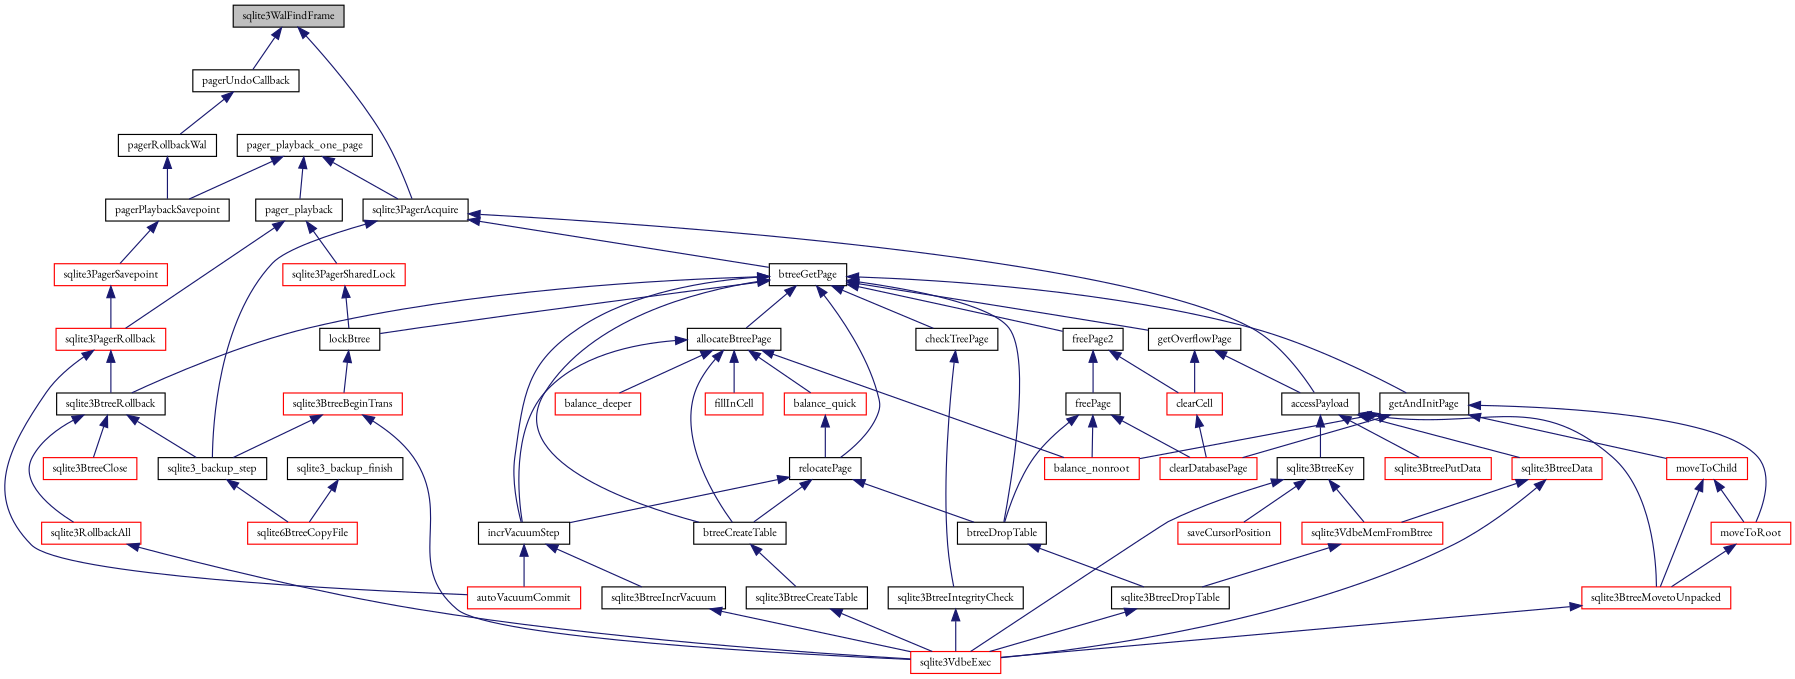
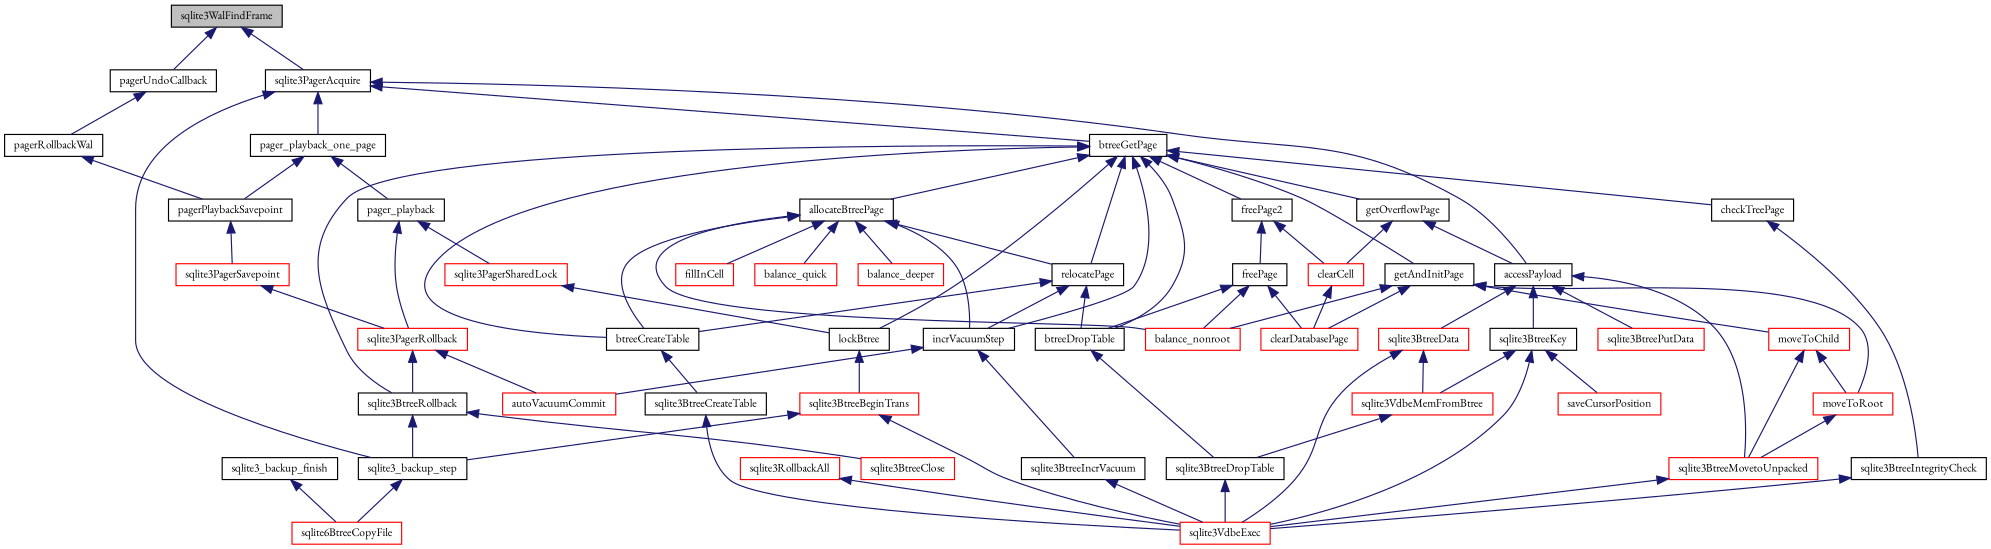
edge "sqlite3PagerAcquire" -> "pager_playback_one_page": reversed
edge "relocatePage" -> "balance_quick": now "relocatePage" -> "allocateBtreePage"
edge "sqlite3RollbackAll" -> "sqlite3BtreeRollback": removed
